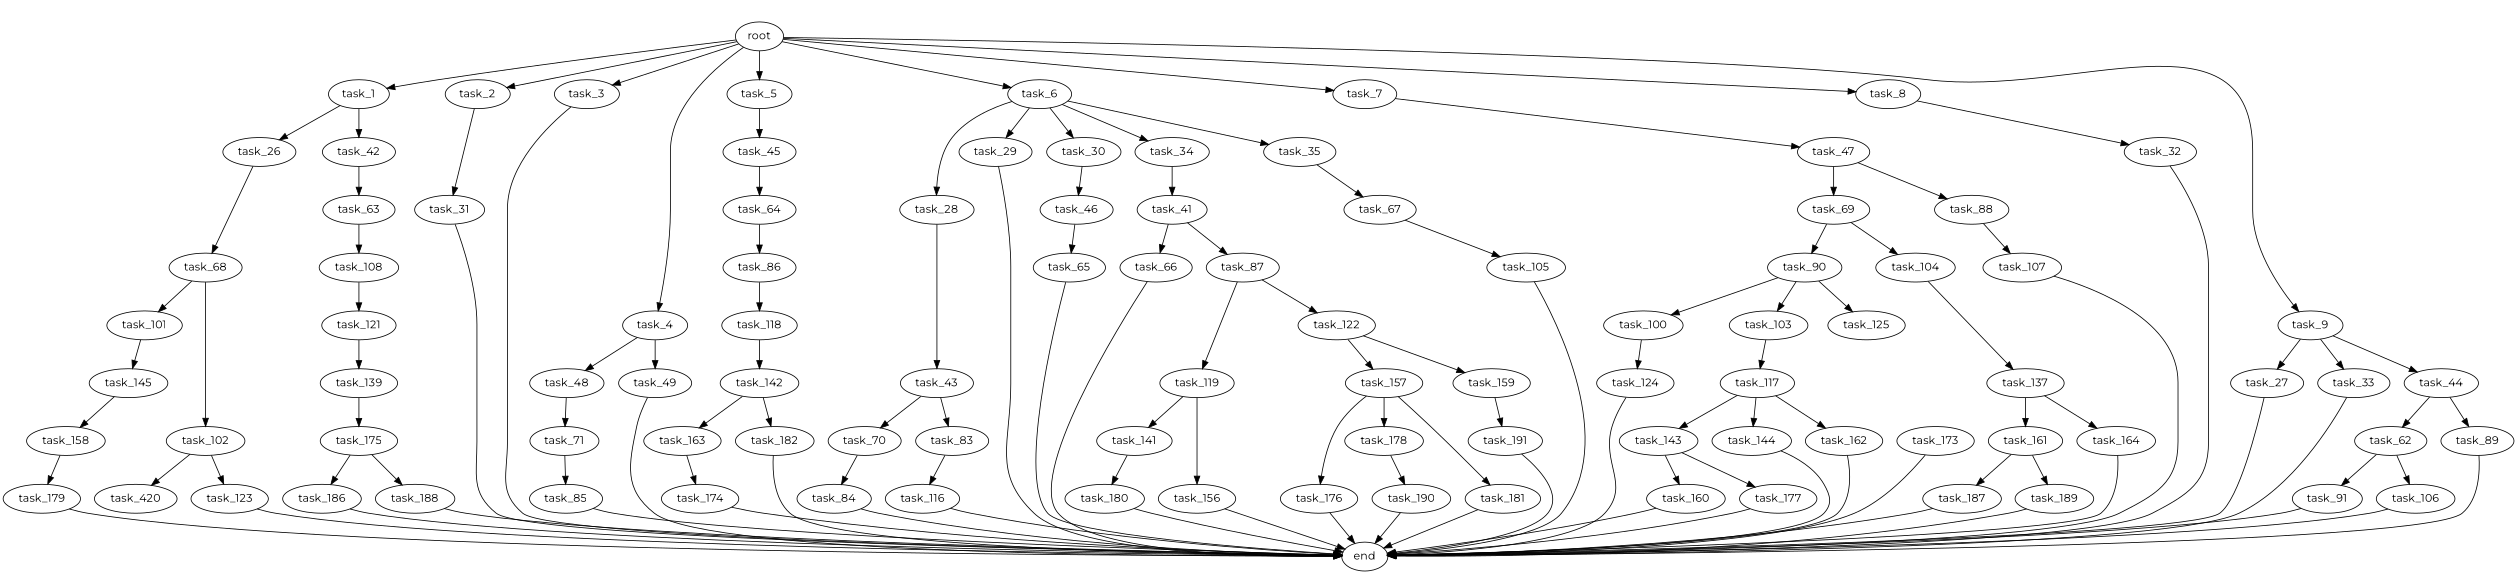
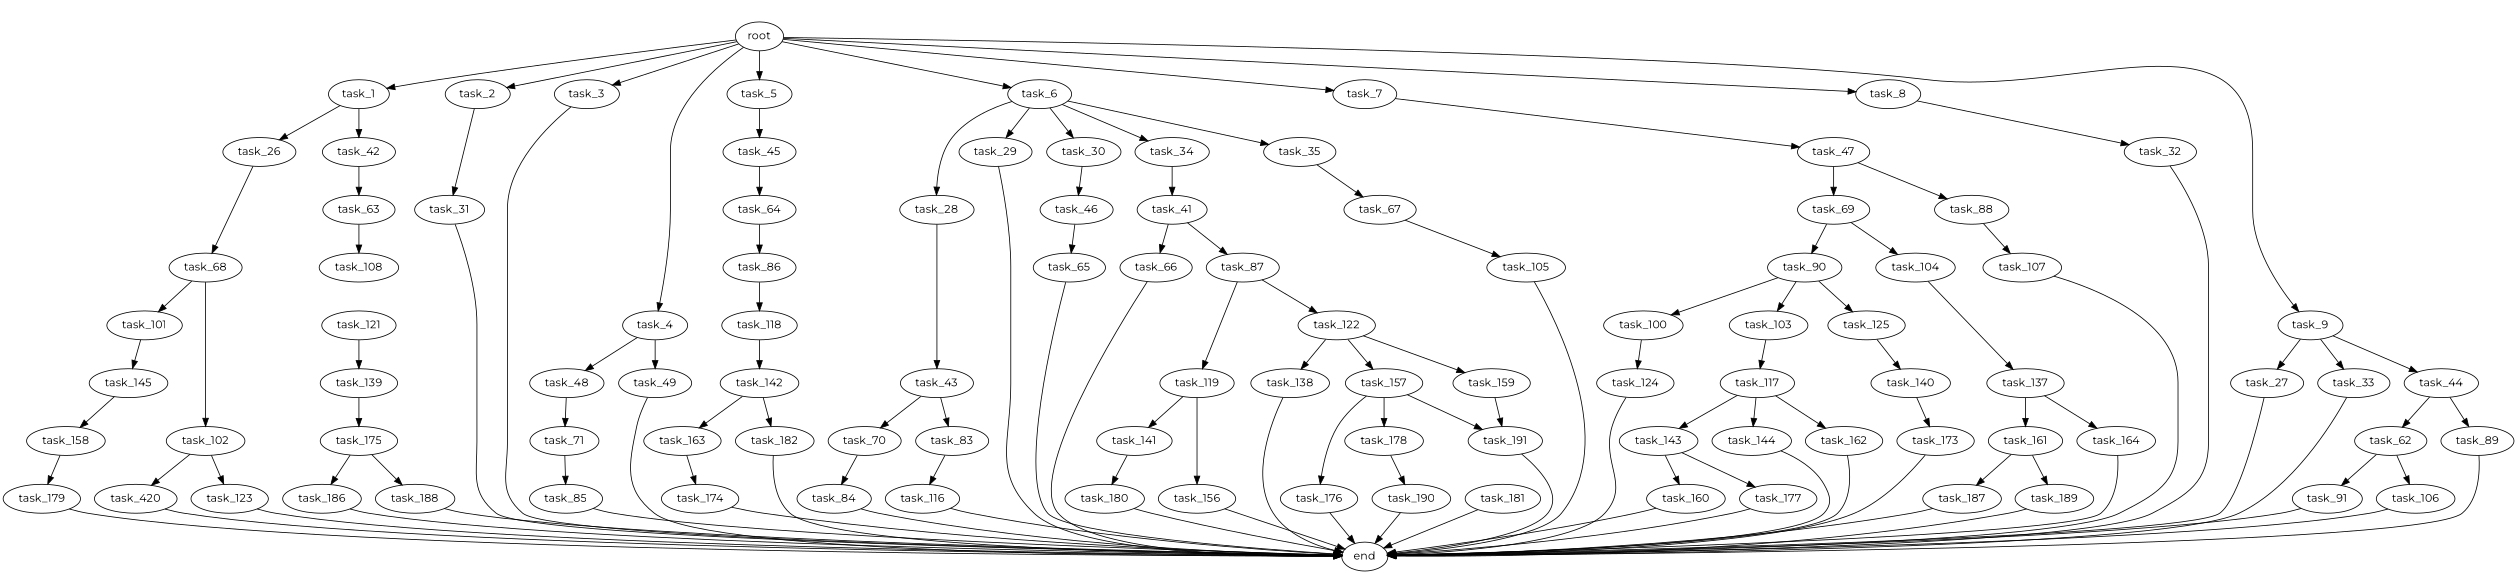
edge "task_108" -> "task_121": removed
node "task_138": added
node "task_140": added
edge "task_157" -> "task_181": now "task_157" -> "task_191"
edge "task_420" -> "end": added
